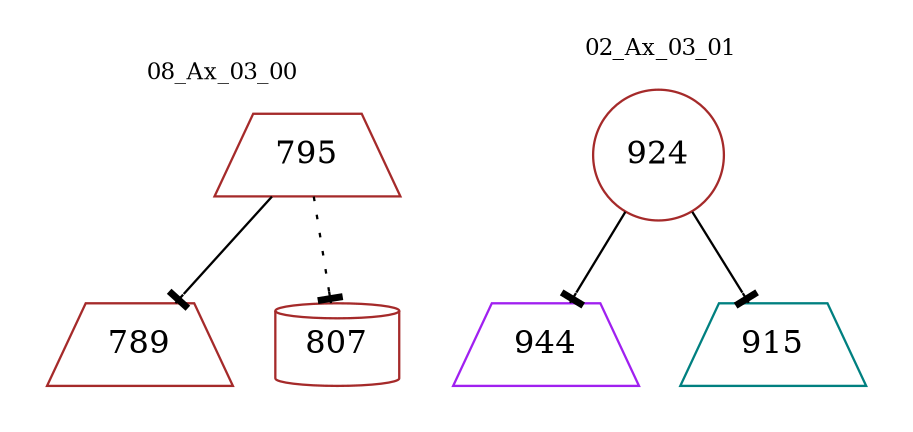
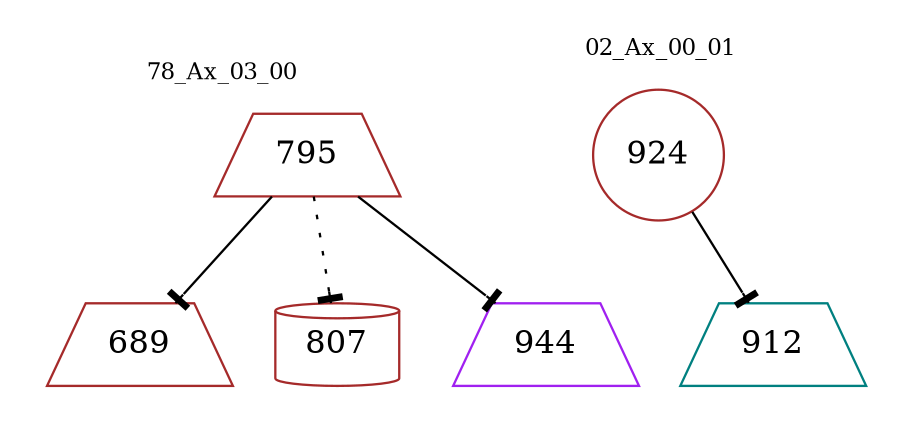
cluster "02_Ax_03_01": label "02_Ax_03_01" -> "02_Ax_00_01"
cluster "08_Ax_03_00": label "08_Ax_03_00" -> "78_Ax_03_00"
edge "924" -> "944": now "795" -> "944"
node "789": label "789" -> "689"
node "915": label "915" -> "912"
